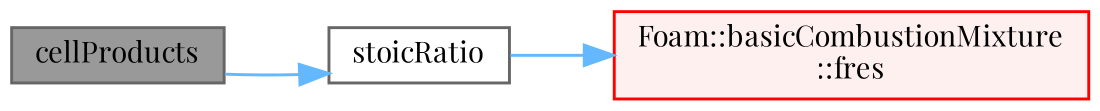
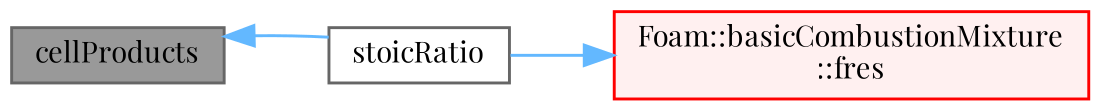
edge "cellProducts" -> "stoicRatio": reversed
